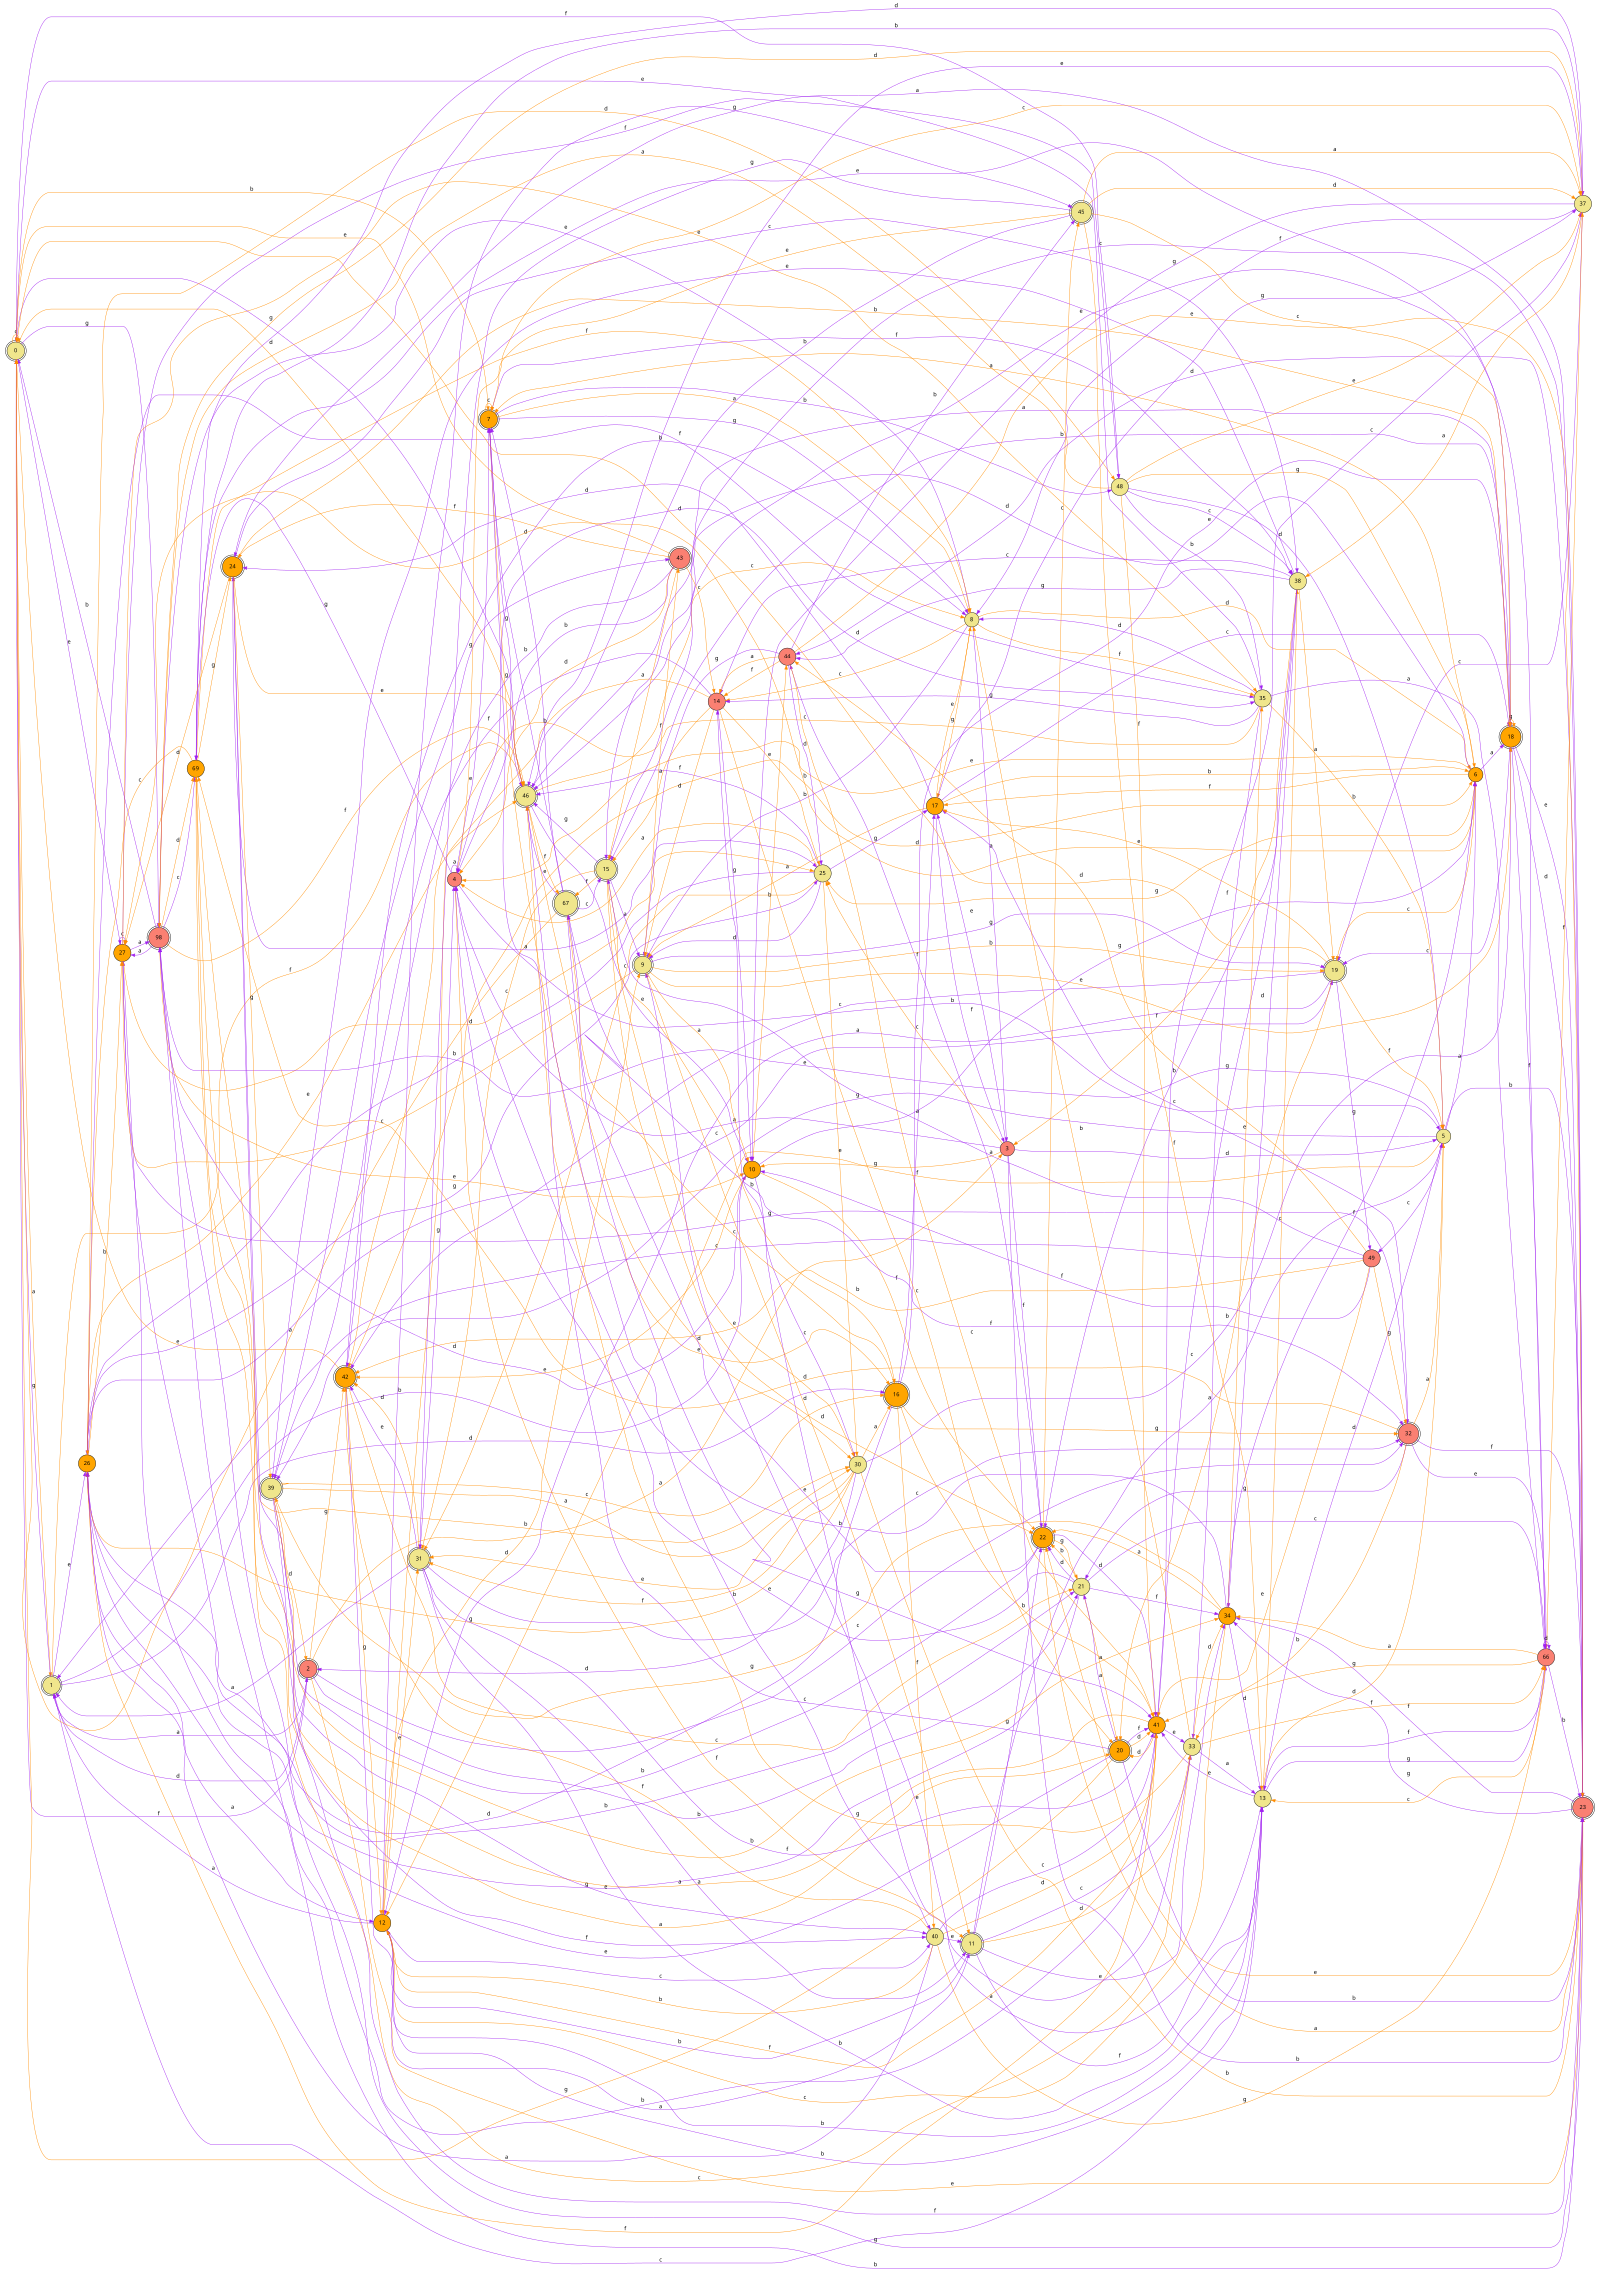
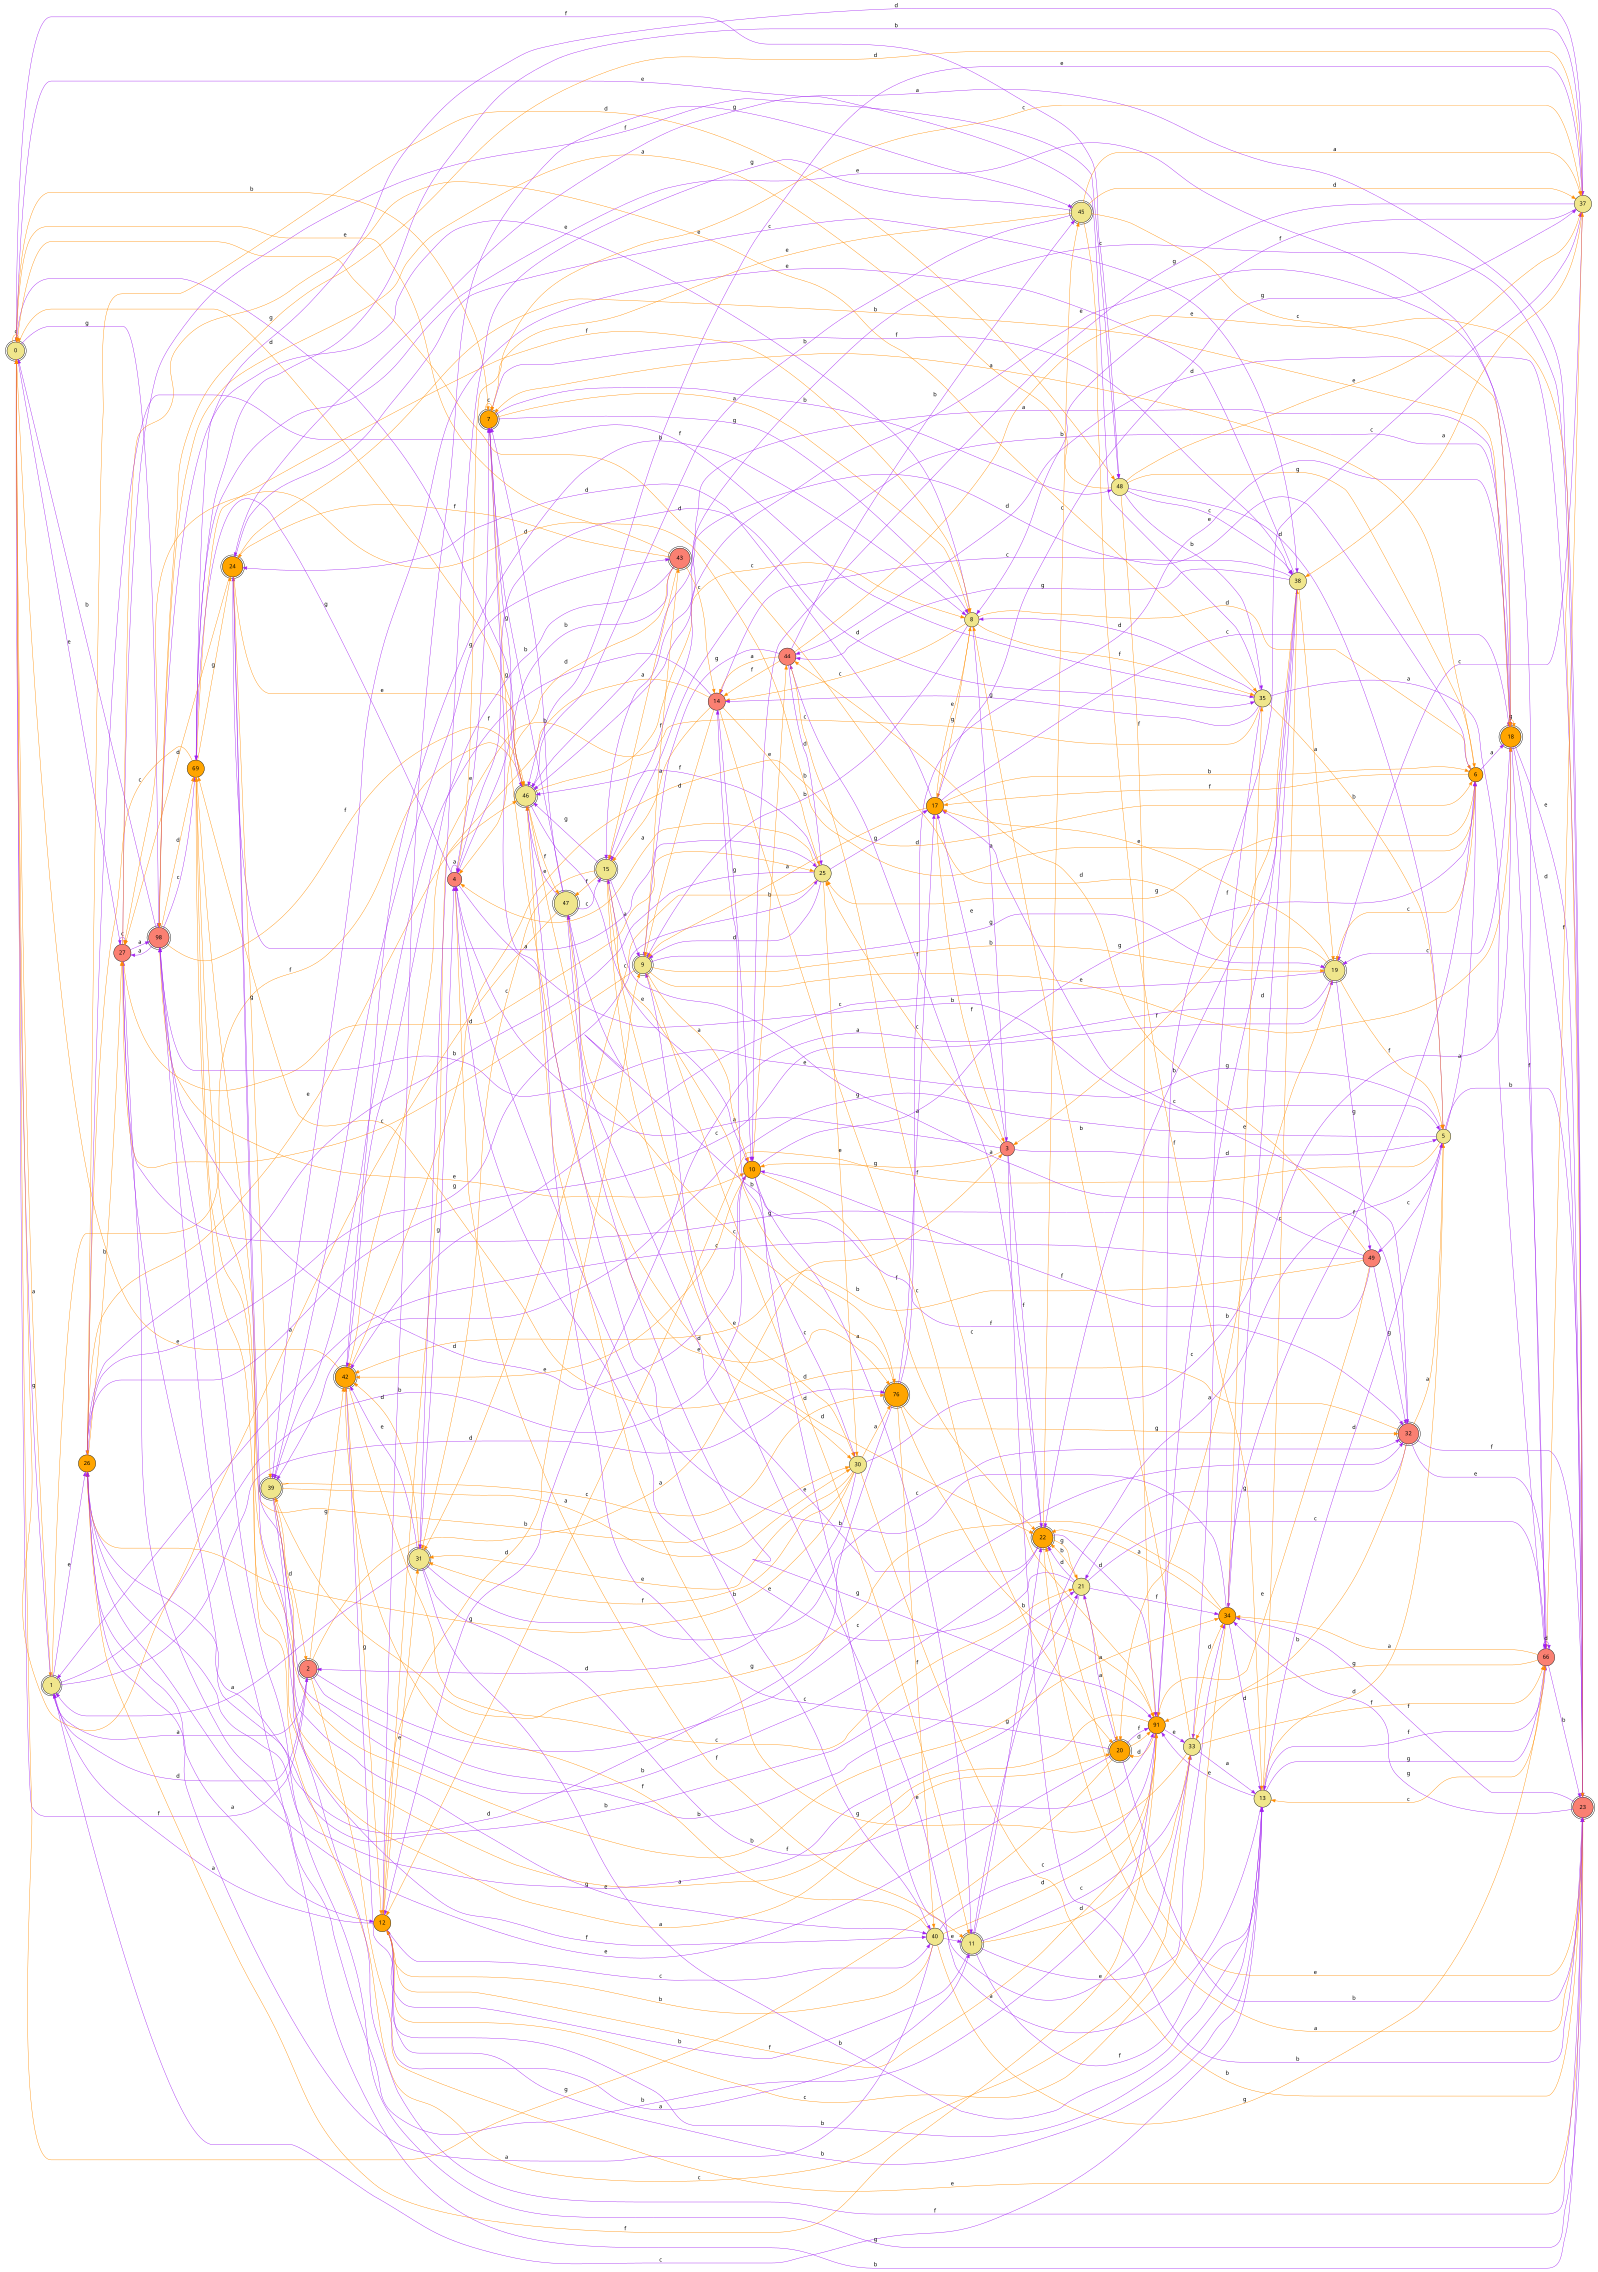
edge "6" -> "4": removed, label "e"
node "67": label "67" -> "47"
node "27": fillcolor orange -> salmon
edge "17" -> "3": color purple -> darkorange
edge "49" -> "32": color darkorange -> purple
node "16": label "16" -> "76"
node "41": label "41" -> "91"
edge "31" -> "11": now "10" -> "11"
